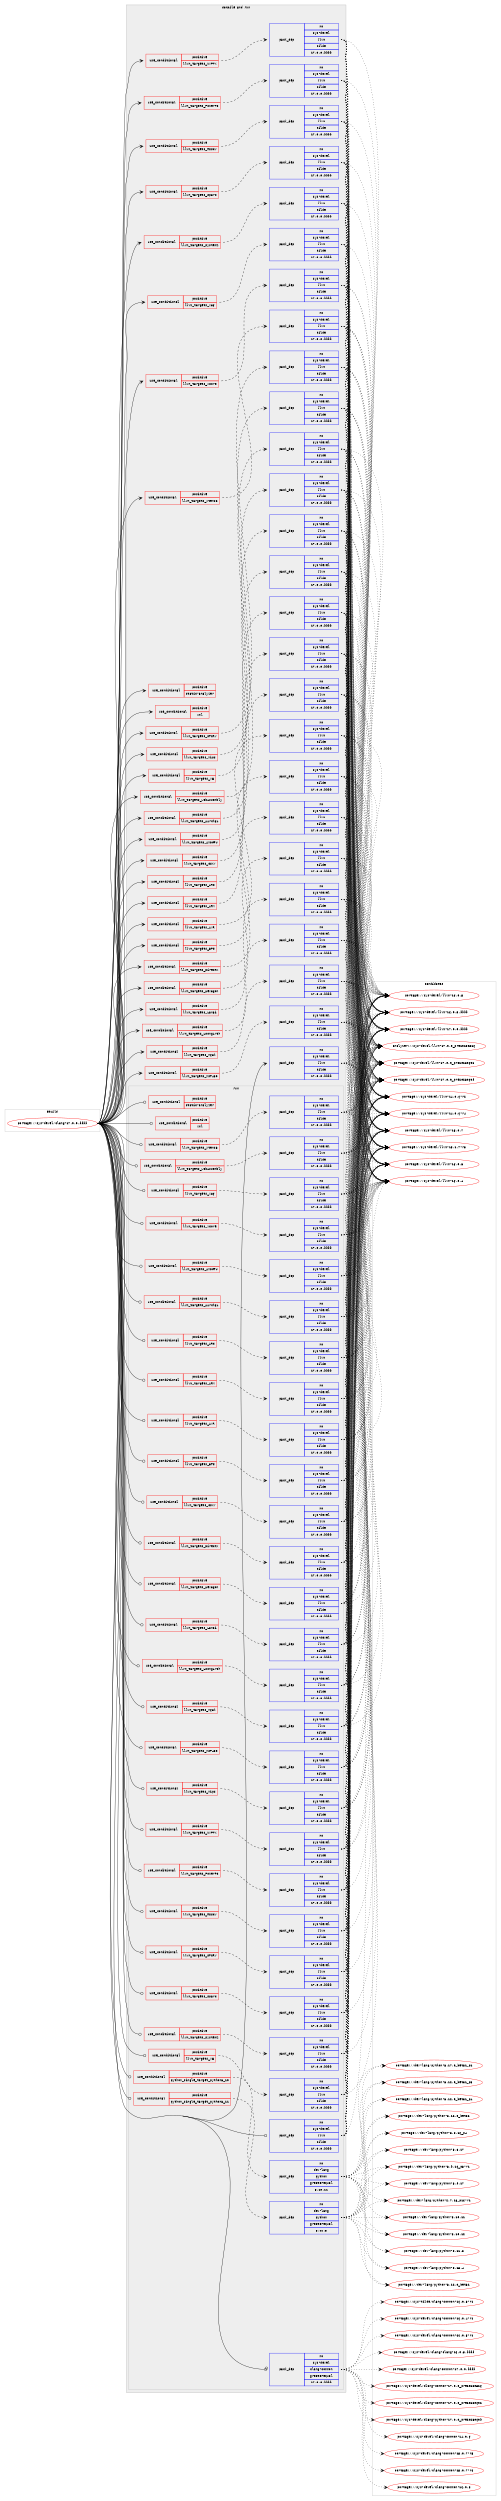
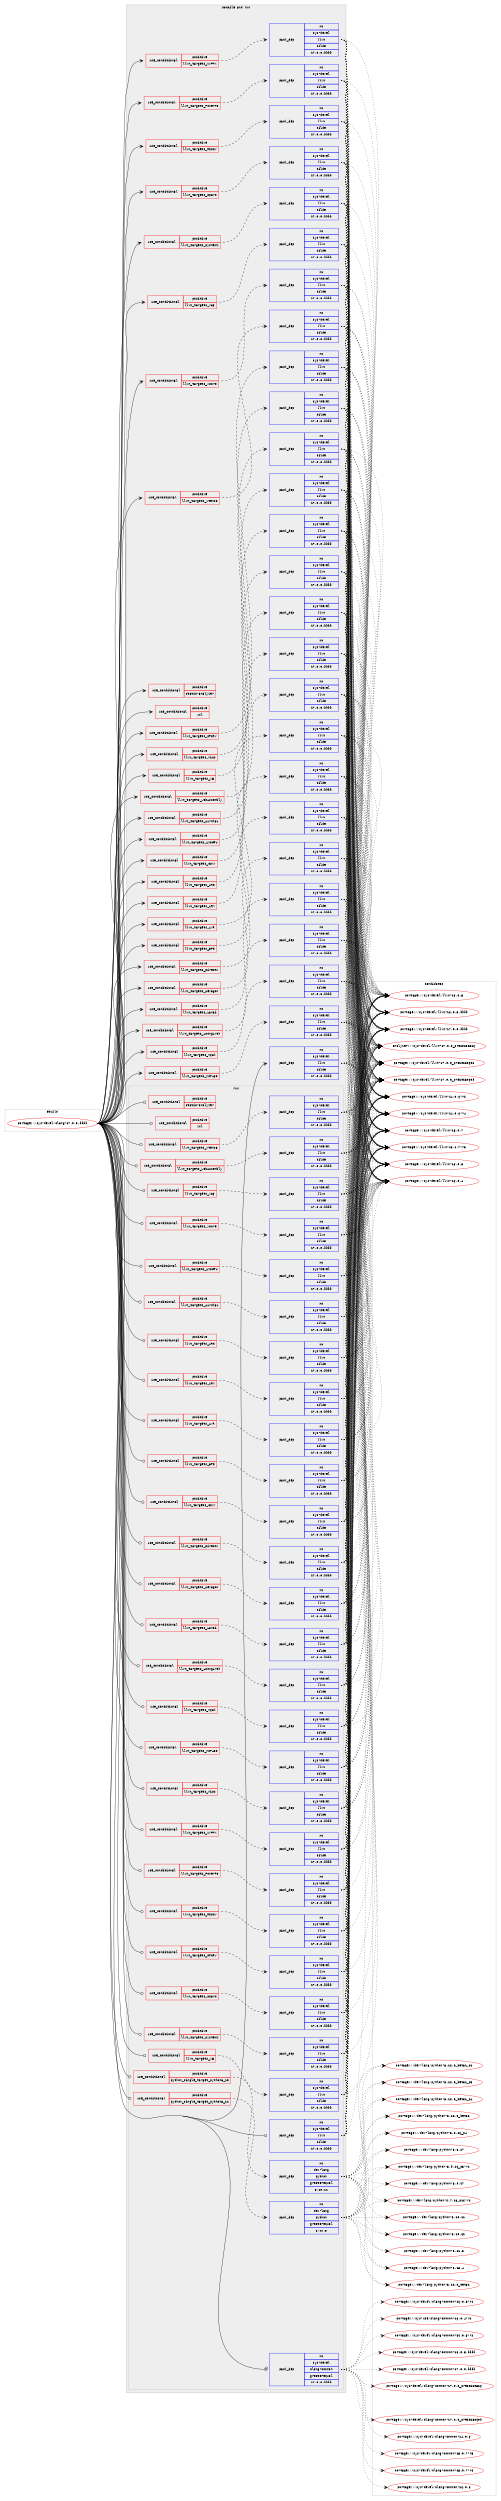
node "portage://dev-lang/python-3.17.0_beta1_p1": label "portage://dev-lang/python-3.17.0_beta1_p1" -> "portage://dev-lang/python-3.12.0_beta1_p1"
node "portage://dev-lang/python-3.10.12": label "portage://dev-lang/python-3.10.12" -> "portage://dev-lang/python-3.10.62"
node "portage://sys-tilde/clang-common-16.0.3-r1": label "portage://sys-tilde/clang-common-16.0.3-r1" -> "portage://sys-devel/clang-common-16.0.3-r1"
node "portage://sys-devel/clang-common-16.0.4-r1": label "portage://sys-devel/clang-common-16.0.4-r1" -> "portage://sys-use/clang-common-16.0.4-r1"
node "portage://sys-devel/clang-clang-16.0.5.9999": label "portage://sys-devel/clang-clang-16.0.5.9999" -> "portage://sys-devel/clang-common-16.0.5.9999"
node "portage://sys-devel/clang-common-17.0.0_pre20230602": removed
node "portage://sys-devel/clang-python-17.0.0_pre20230609": label "portage://sys-devel/clang-python-17.0.0_pre20230609" -> "portage://sys-devel/clang-common-17.0.0_pre20230609"
